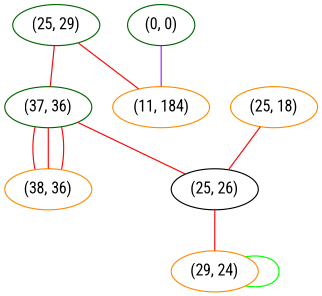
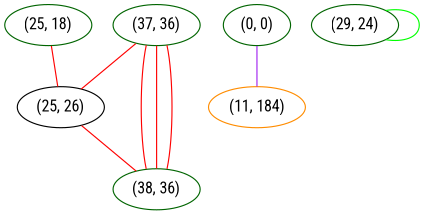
node "(25, 29)": removed
node "(25, 18)": color darkorange -> darkgreen
node "(38, 36)": color darkorange -> darkgreen
edge "(25, 26)" -- "(29, 24)": now "(25, 26)" -- "(38, 36)"
node "(29, 24)": color darkorange -> darkgreen
